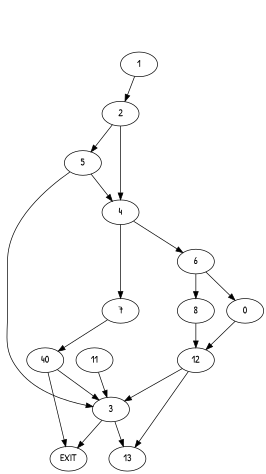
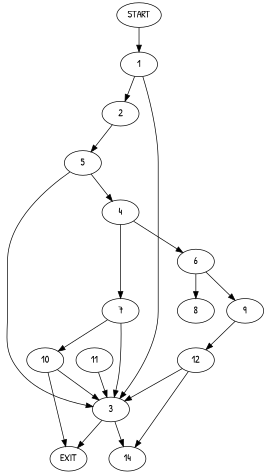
node "START": added
edge "2" -> "4": removed
edge "1" -> "3": added
node "0": label "0" -> "9"
edge "8" -> "12": removed
edge "7" -> "3": added
node "40": label "40" -> "10"
node "13": label "13" -> "14"
